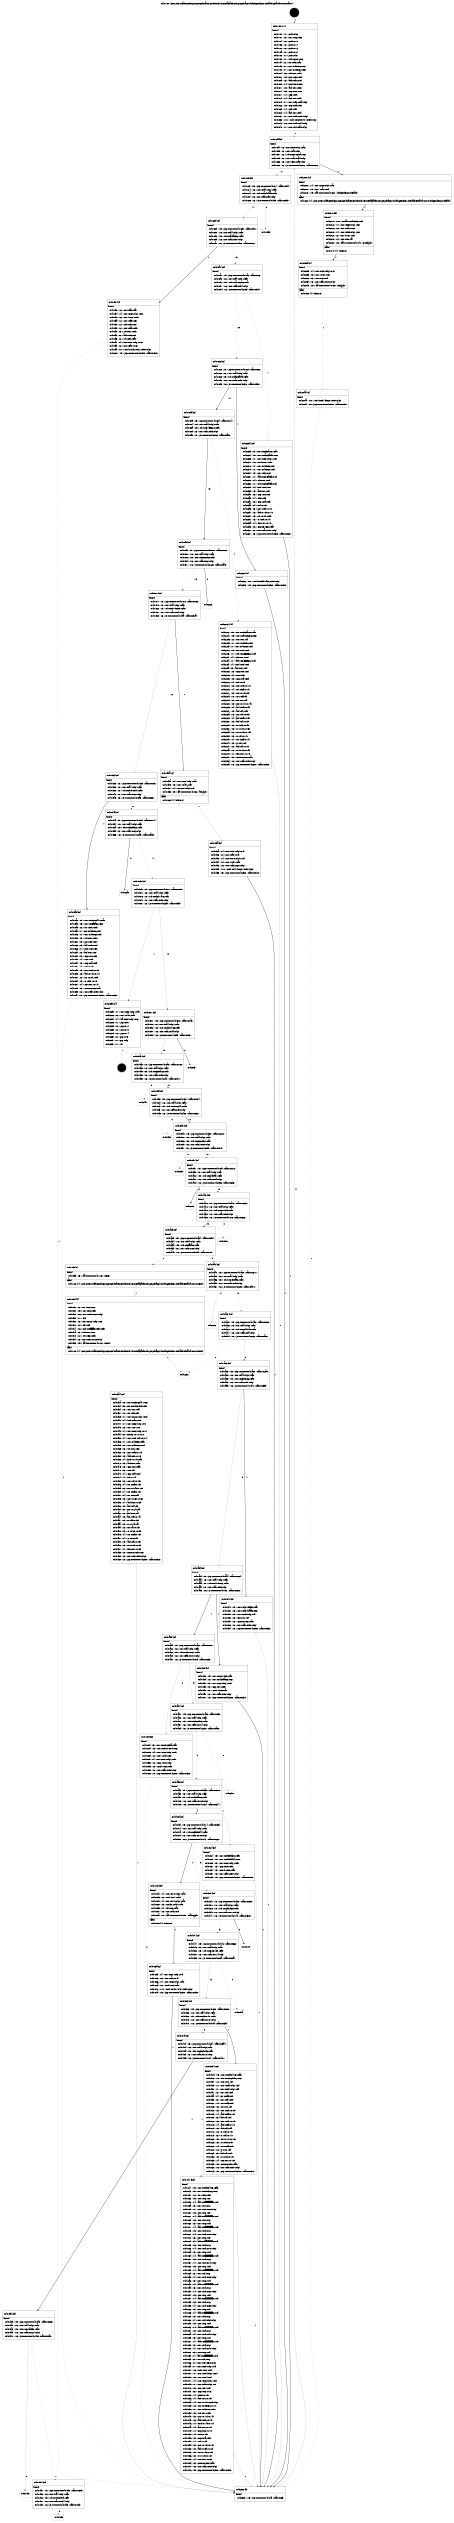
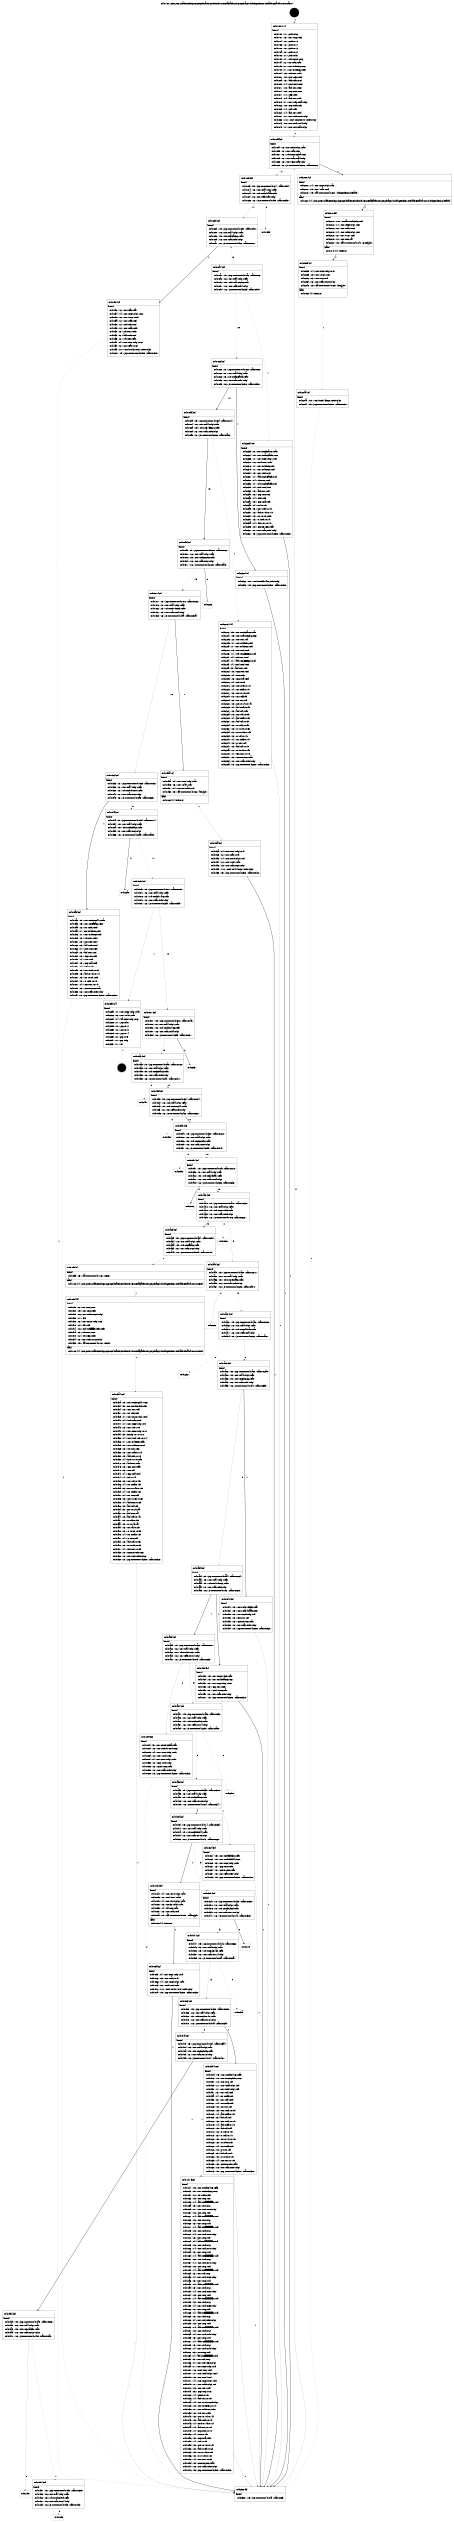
edge "0x40188b [28]" -> "0x4018a7 [28]": reversed
edge "0x401a2f [28]" -> "0x401a4b [28]": now "0x401a13 [28]" -> "0x401a4b [28]"
edge "0x401efe [44]" -> "0x402232": now "0x401efe [44]" -> "0x401f2a [169]"
